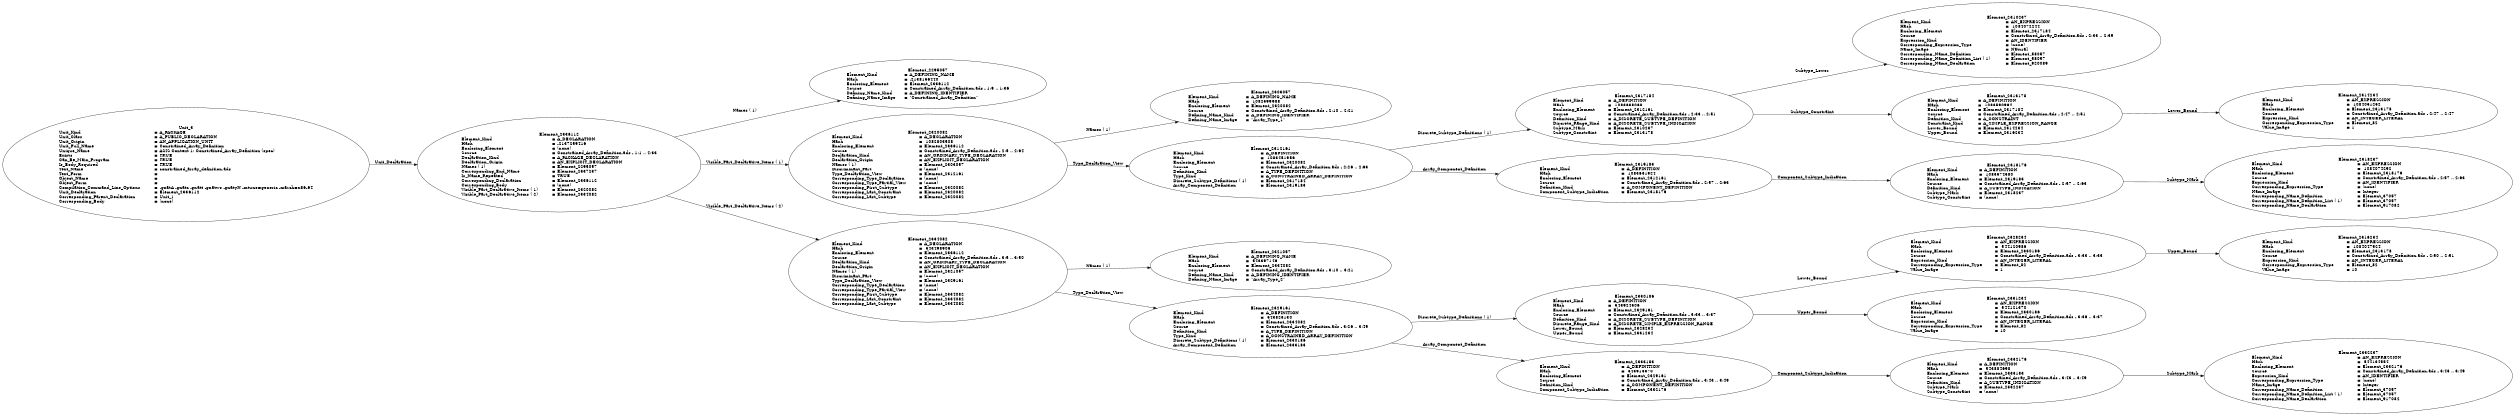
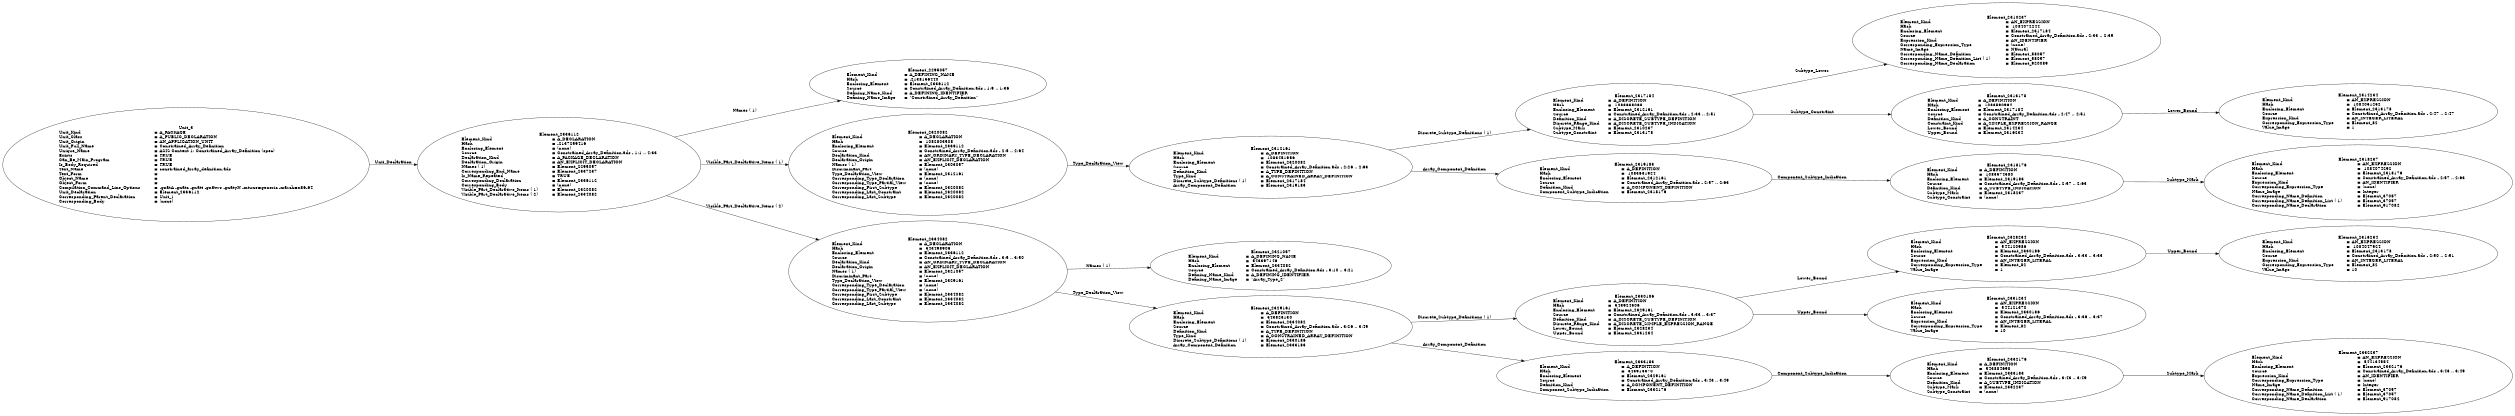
node "Element_2303057": removed
